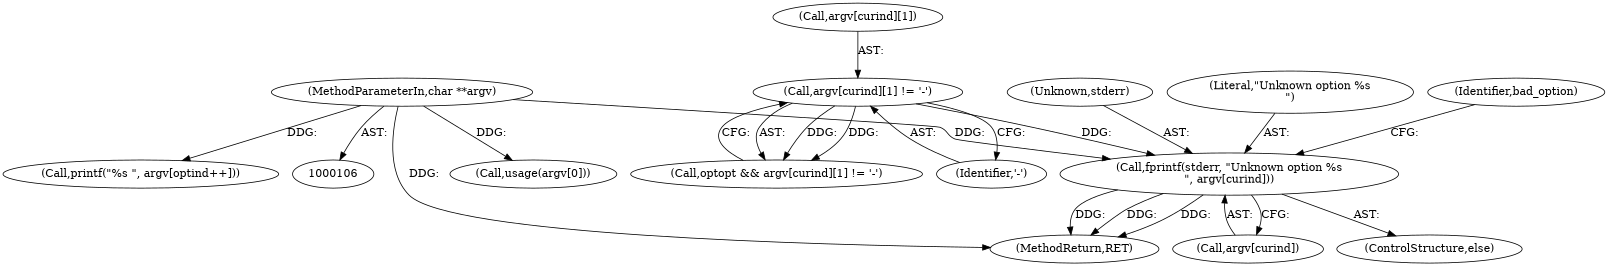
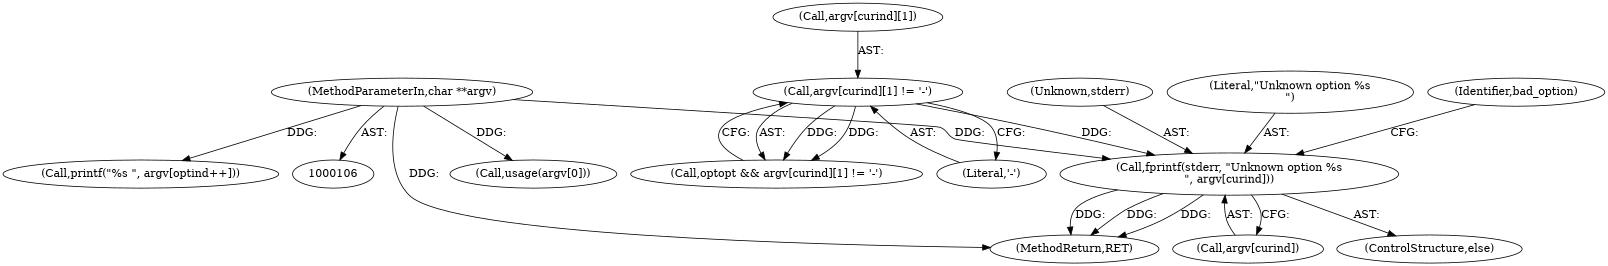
node "(Identifier,'-')": label "(Identifier,'-')" -> "(Literal,'-')"
